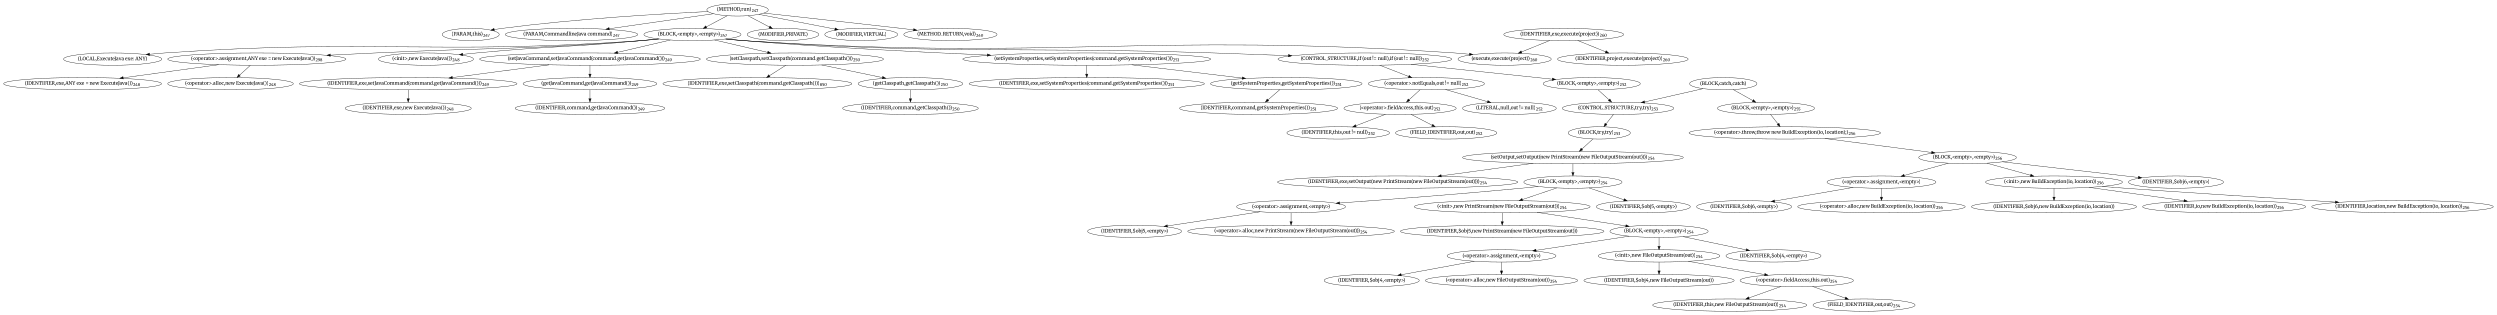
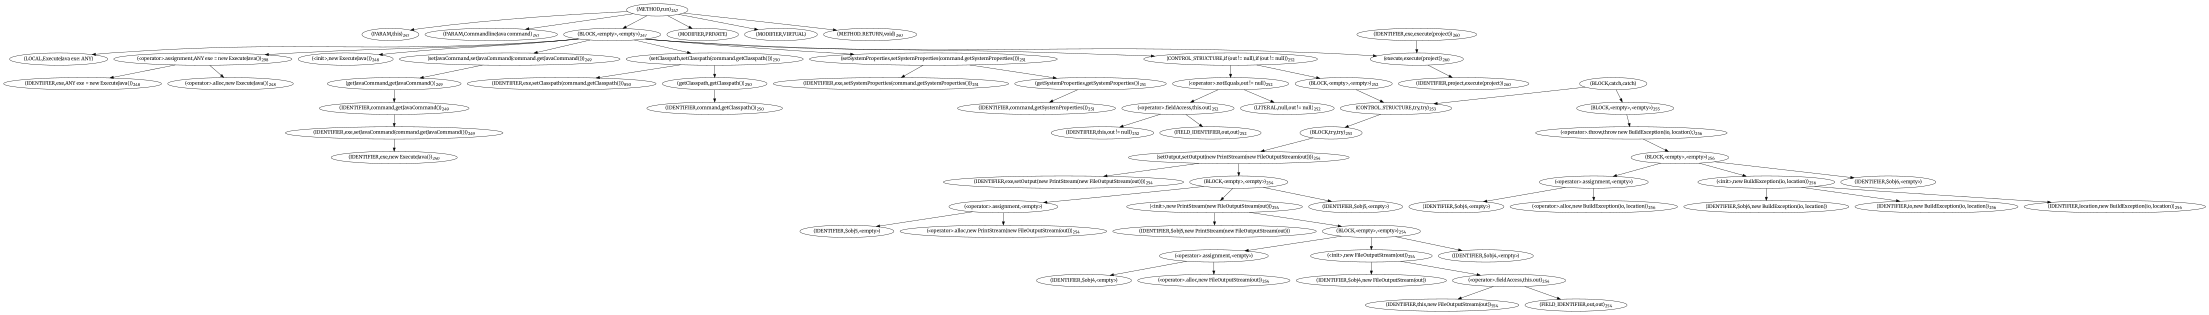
edge "(IDENTIFIER,exe,execute(project))" -> "(IDENTIFIER,project,execute(project))": now "(execute,execute(project))" -> "(IDENTIFIER,project,execute(project))"
edge "(setJavaCommand,setJavaCommand(command.getJavaCommand()))" -> "(IDENTIFIER,exe,setJavaCommand(command.getJavaCommand()))": now "(IDENTIFIER,command,getJavaCommand())" -> "(IDENTIFIER,exe,setJavaCommand(command.getJavaCommand()))"
node "(IDENTIFIER,exe,new ExecuteJava())": text "248" -> "240"
node "(IDENTIFIER,this,new FileOutputStream(out))": text "254" -> "554"
